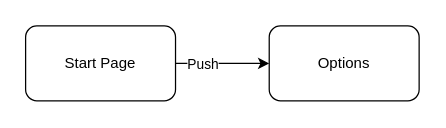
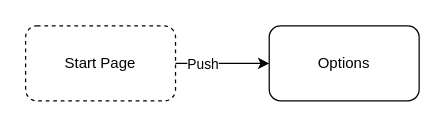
node "Start Page": style solid -> dashed
